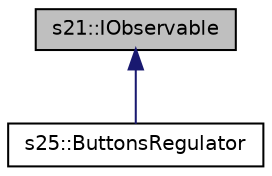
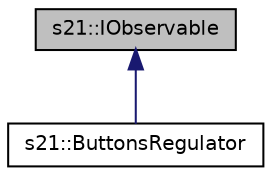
node "s25::ButtonsRegulator": label "s25::ButtonsRegulator" -> "s21::ButtonsRegulator"
